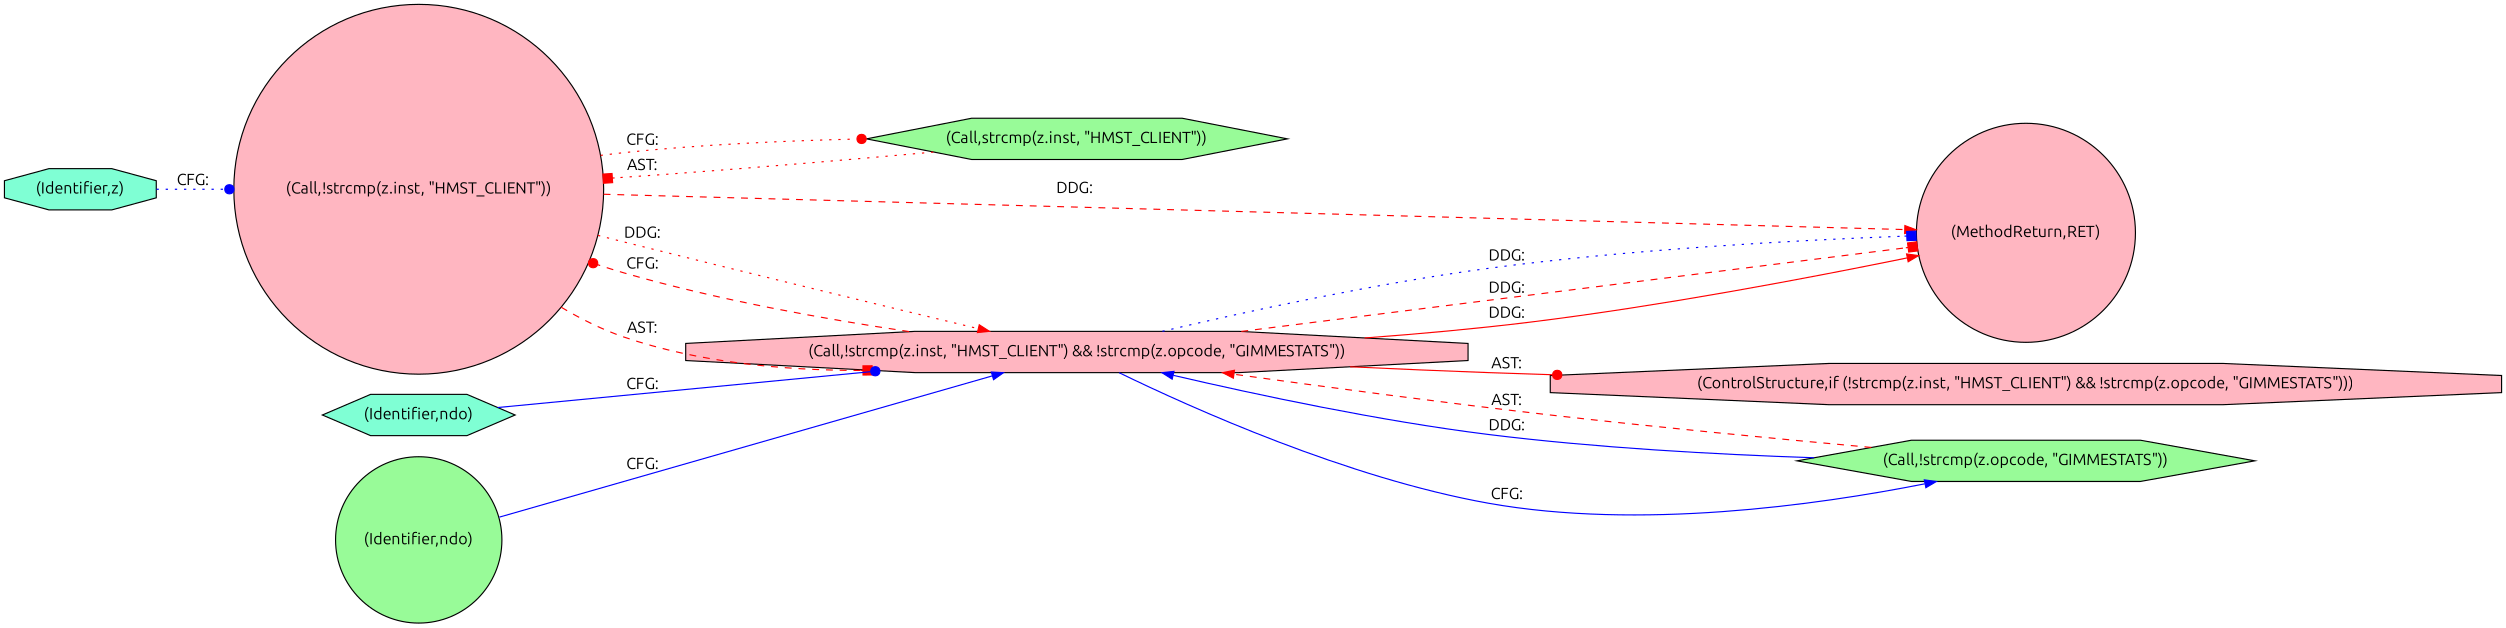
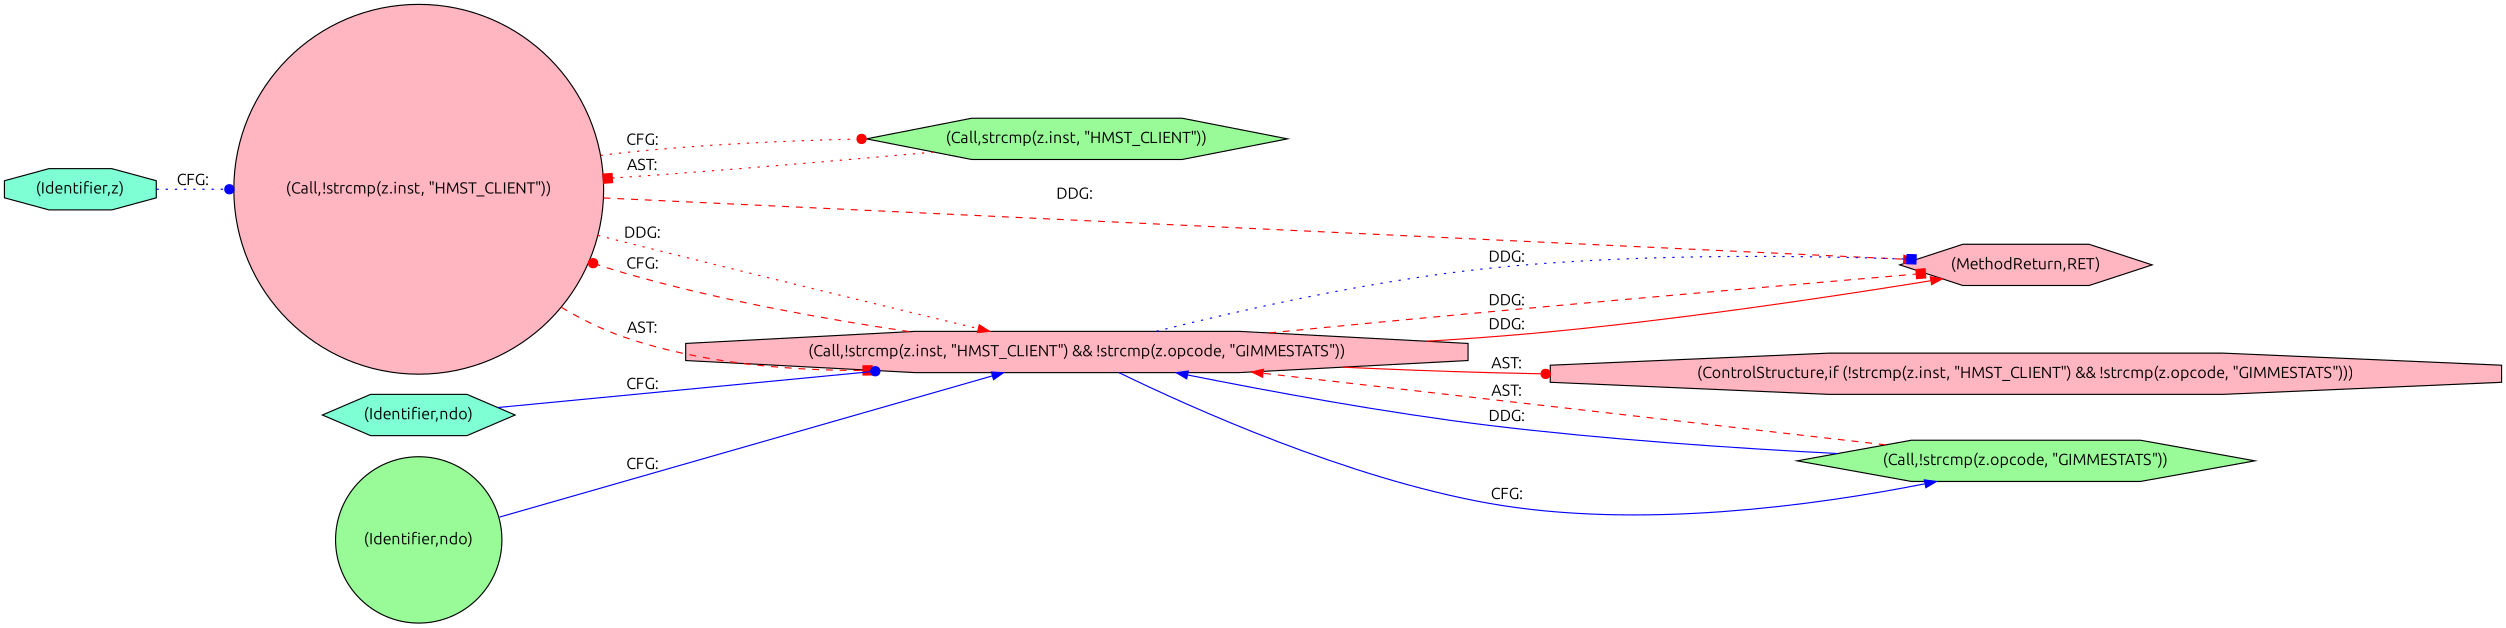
node "(MethodReturn,RET)": shape circle -> hexagon
